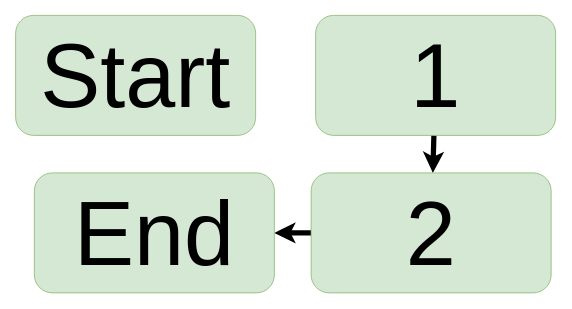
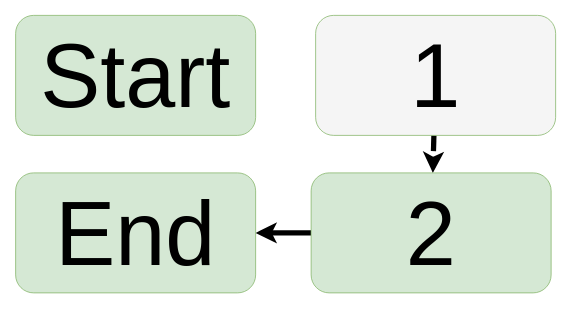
node "1": fillcolor #d5e8d4 -> #f5f5f5
edge "1" -> "2": style solid -> dashed
node "End": moved (154, 233) -> (135, 233)
